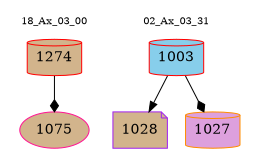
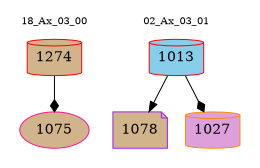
cluster "02_Ax_03_31": label "02_Ax_03_31" -> "02_Ax_03_01"
node "1003": label "1003" -> "1013"
node "1028": label "1028" -> "1078"
